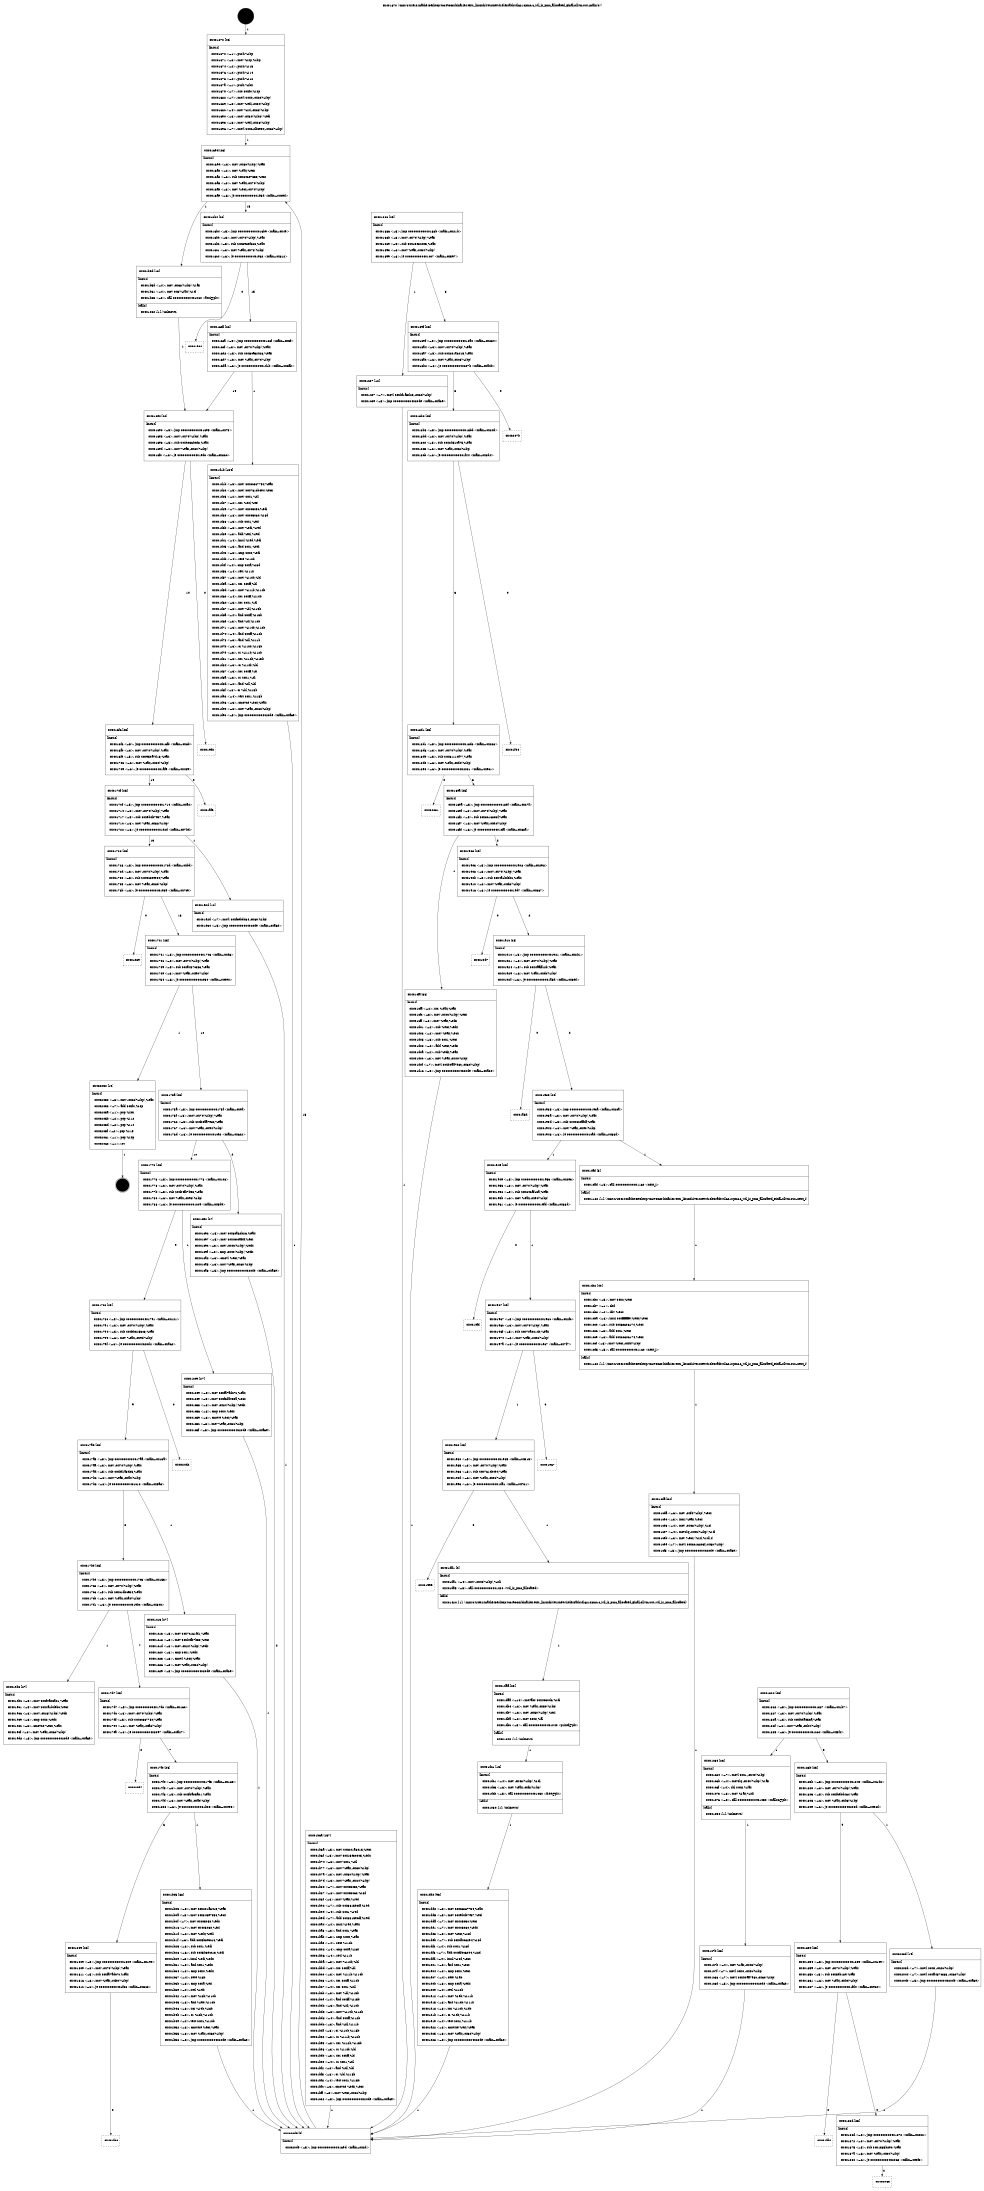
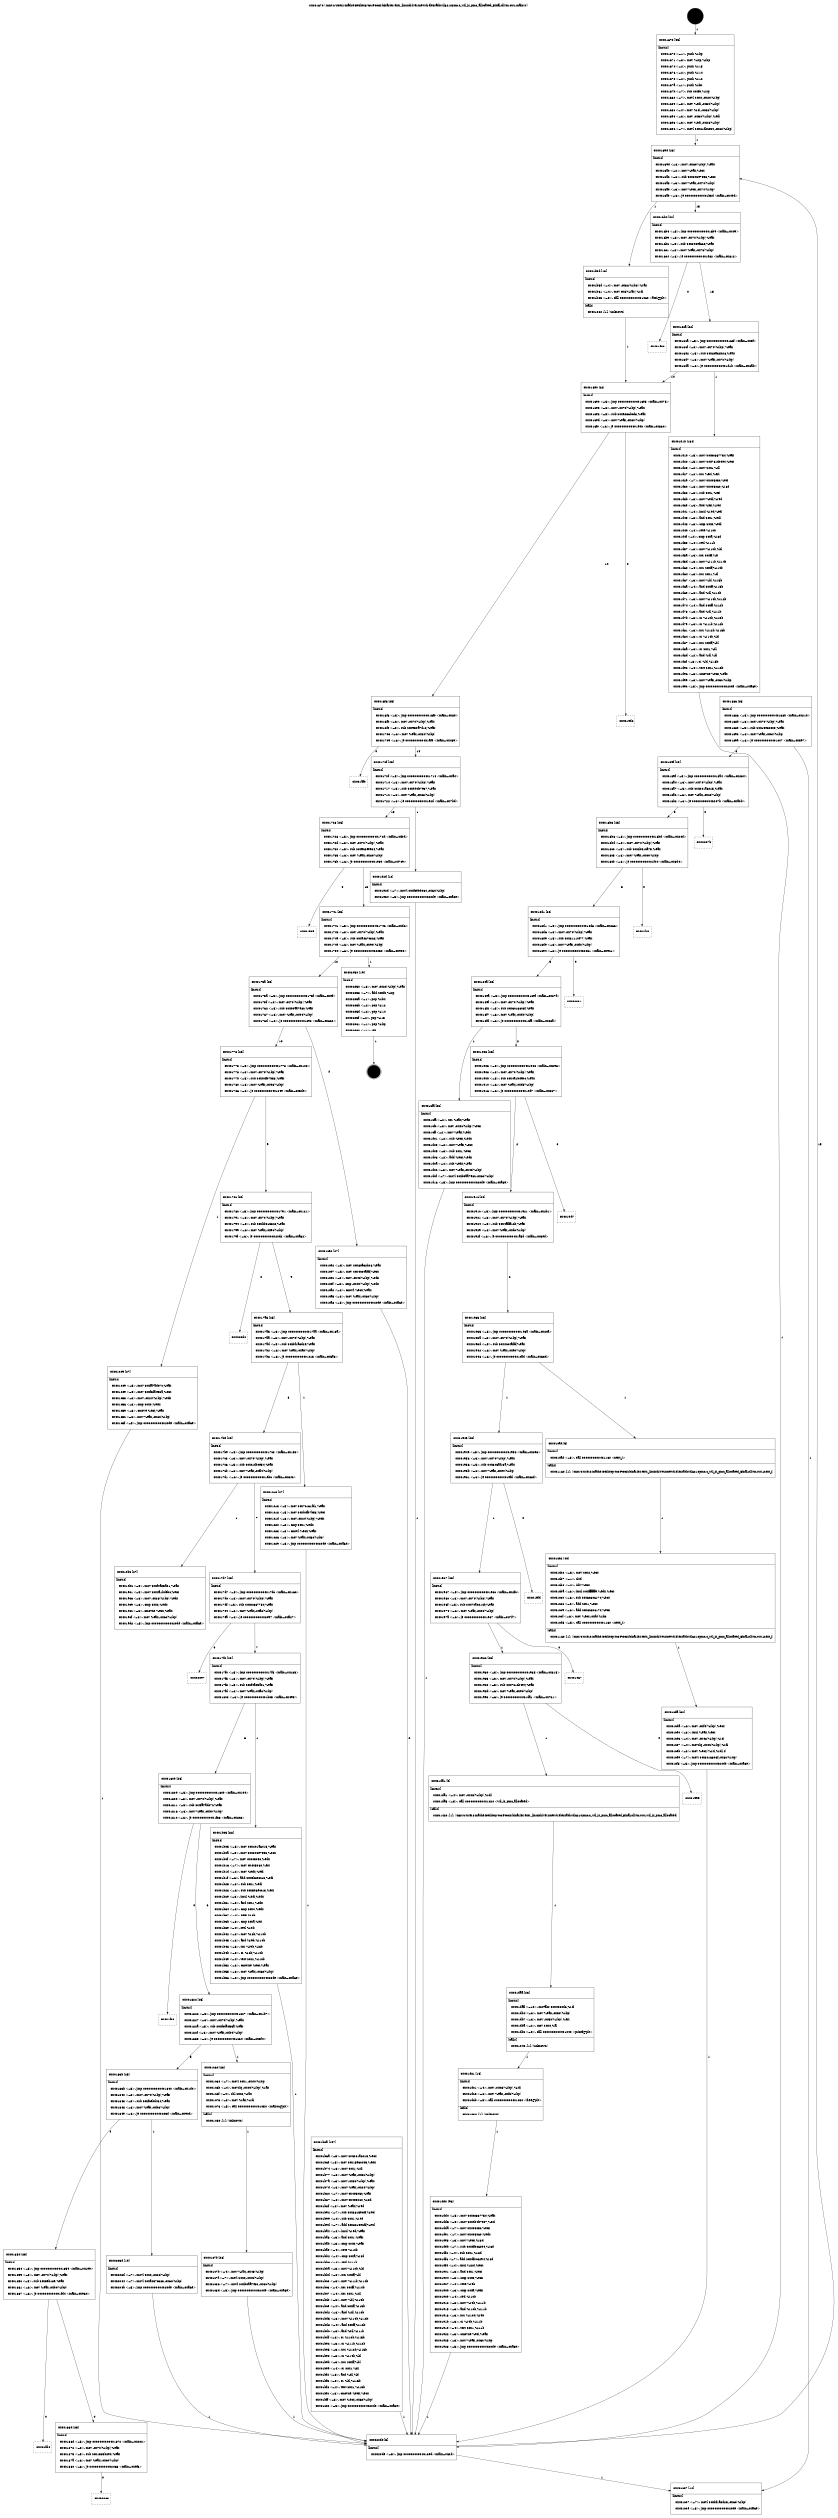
node "0x401a5d": removed
edge "0x401c07 [12]" -> "0x4020de [5]": reversed
edge "0x401809 [25]" -> "0x401822 [25]": added, label "6"
